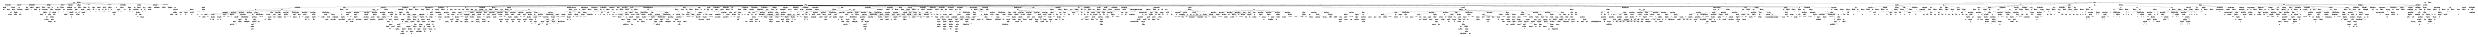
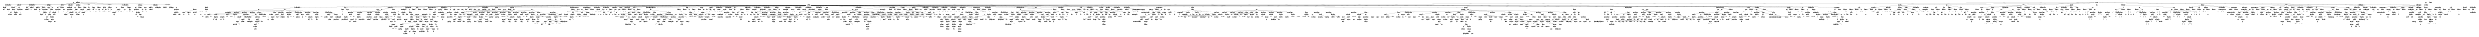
node "releaseAgent_tmstmp13": label "releaseAgent_tmstmp13" -> "bug_tmstmp13"
